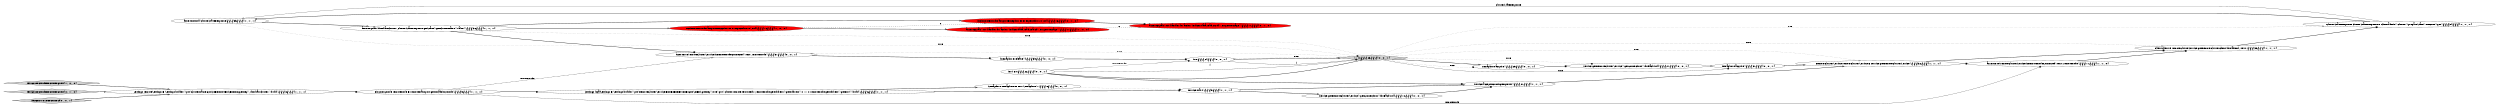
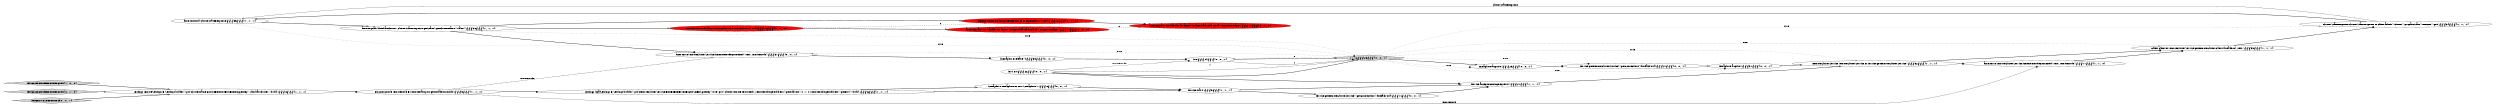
edge "i < 10@@@23@@@['0', '0', '1']" -> "i++@@@24@@@['0', '0', '1']": label "true" -> "0"
edge "i < 10@@@23@@@['0', '0', '1']" -> "semaphore.acquire()@@@31@@@['0', '0', '1']": style solid -> dotted
edge "Semaphore semaphore = new Semaphore(1)@@@8@@@['0', '0', '1']" -> "service.start()@@@9@@@['1', '1', '1']": style dotted -> bold
